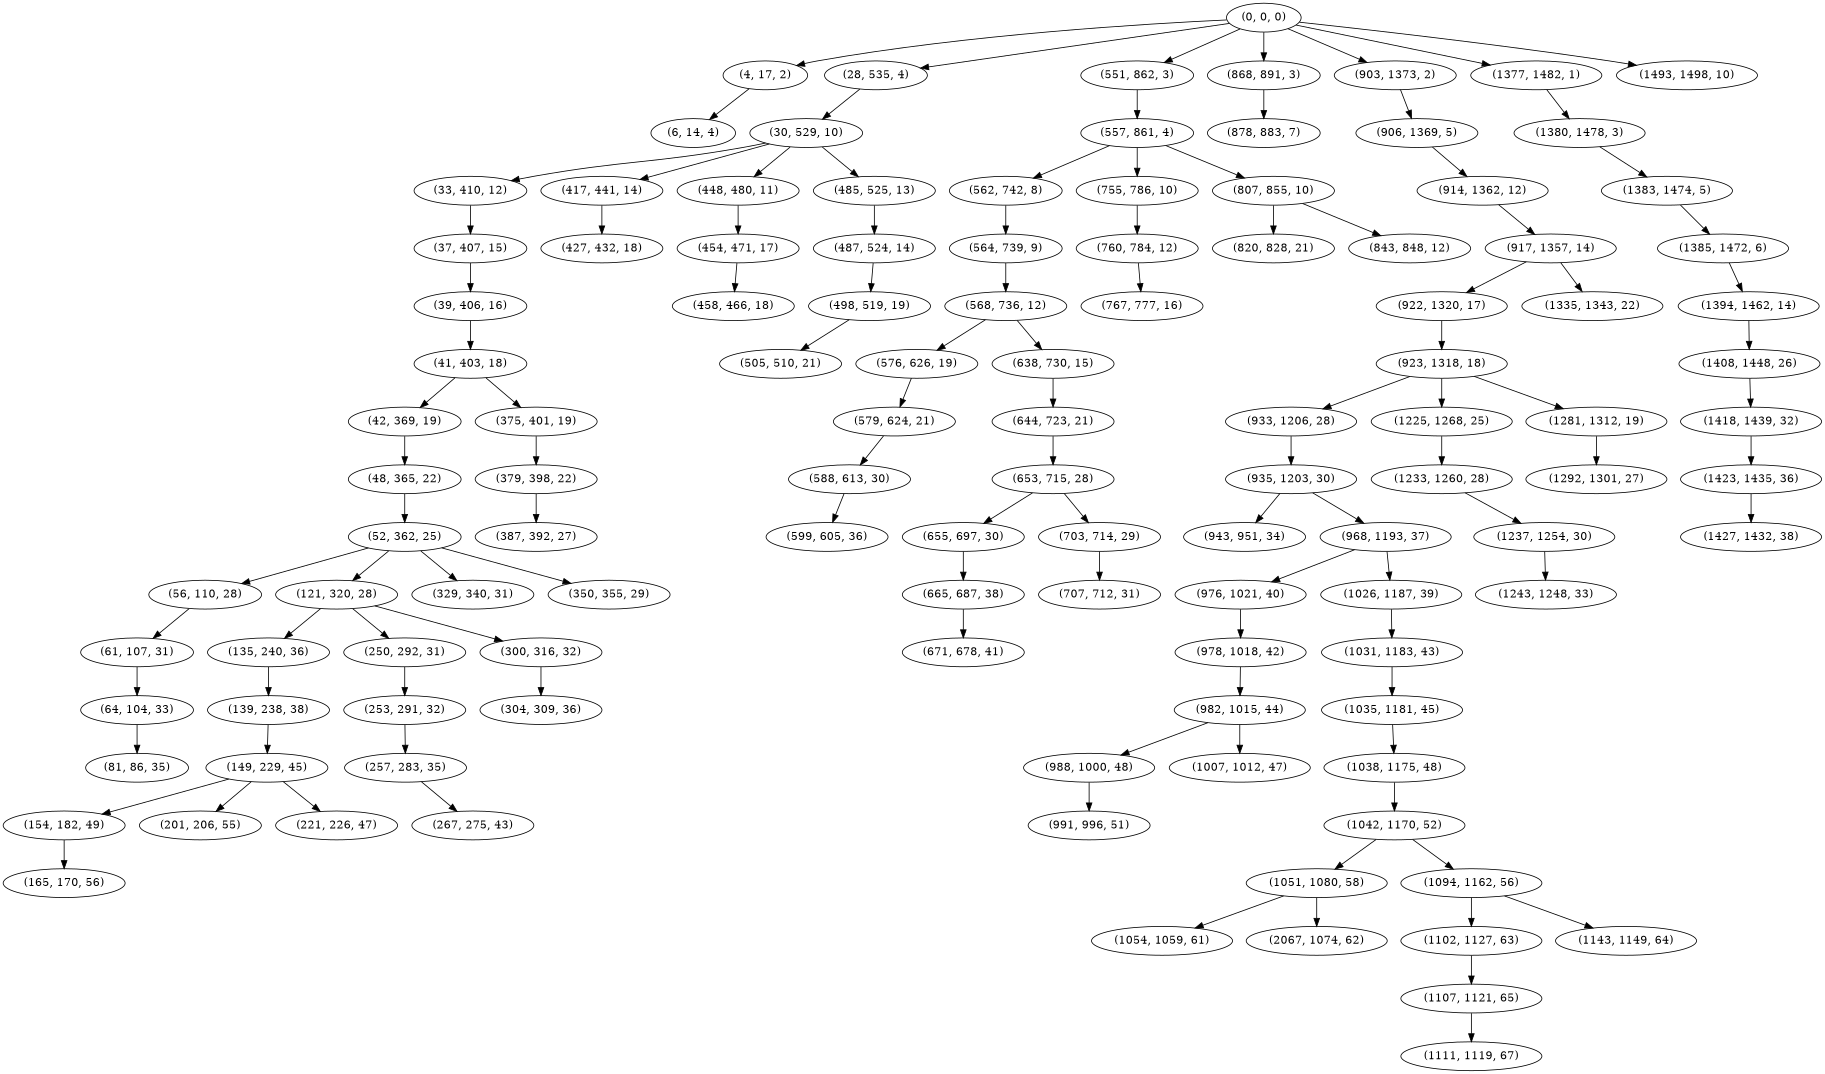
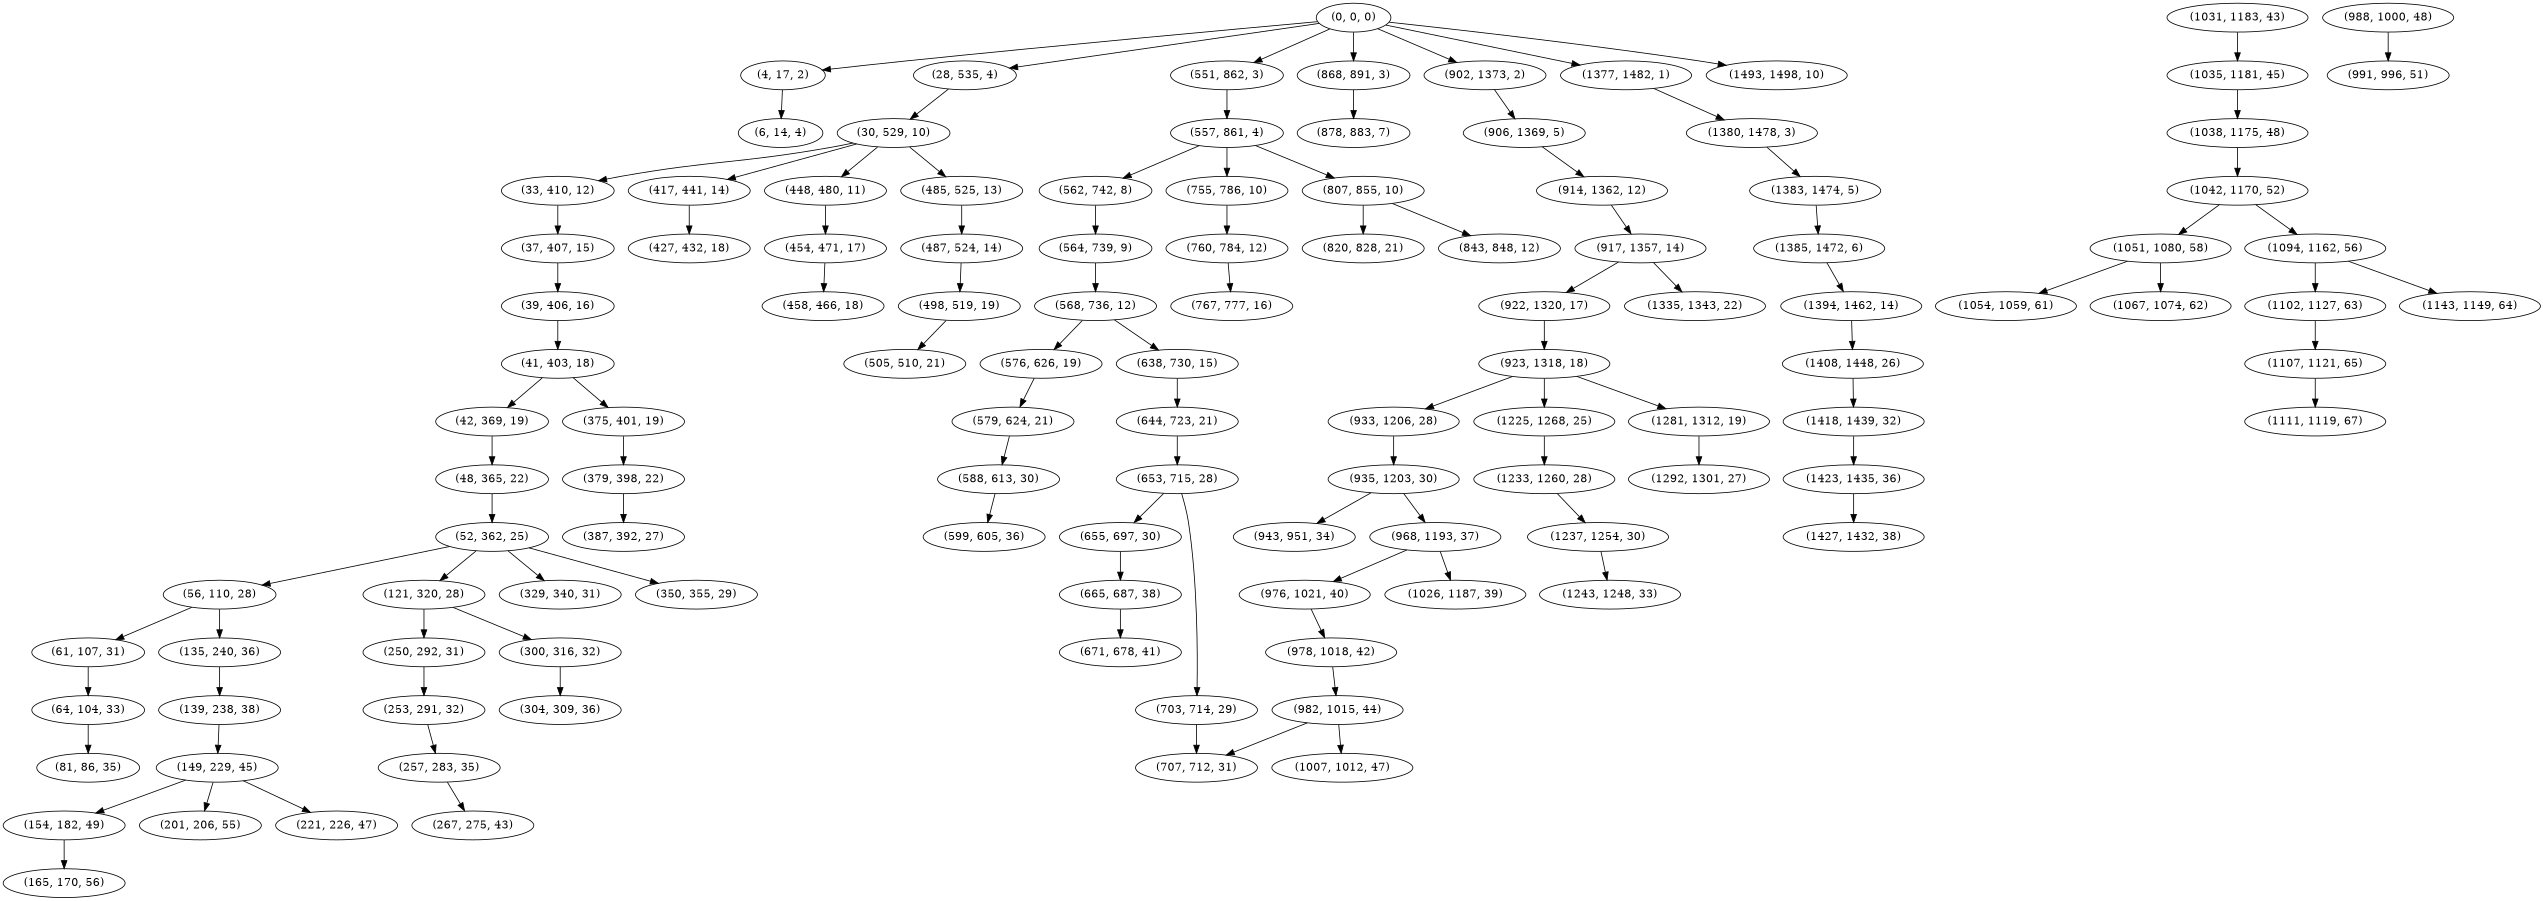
node "(903, 1373, 2)": label "(903, 1373, 2)" -> "(902, 1373, 2)"
edge "(1026, 1187, 39)" -> "(1031, 1183, 43)": removed
edge "(121, 320, 28)" -> "(135, 240, 36)": now "(56, 110, 28)" -> "(135, 240, 36)"
edge "(982, 1015, 44)" -> "(988, 1000, 48)": now "(982, 1015, 44)" -> "(707, 712, 31)"
node "(2067, 1074, 62)": label "(2067, 1074, 62)" -> "(1067, 1074, 62)"
